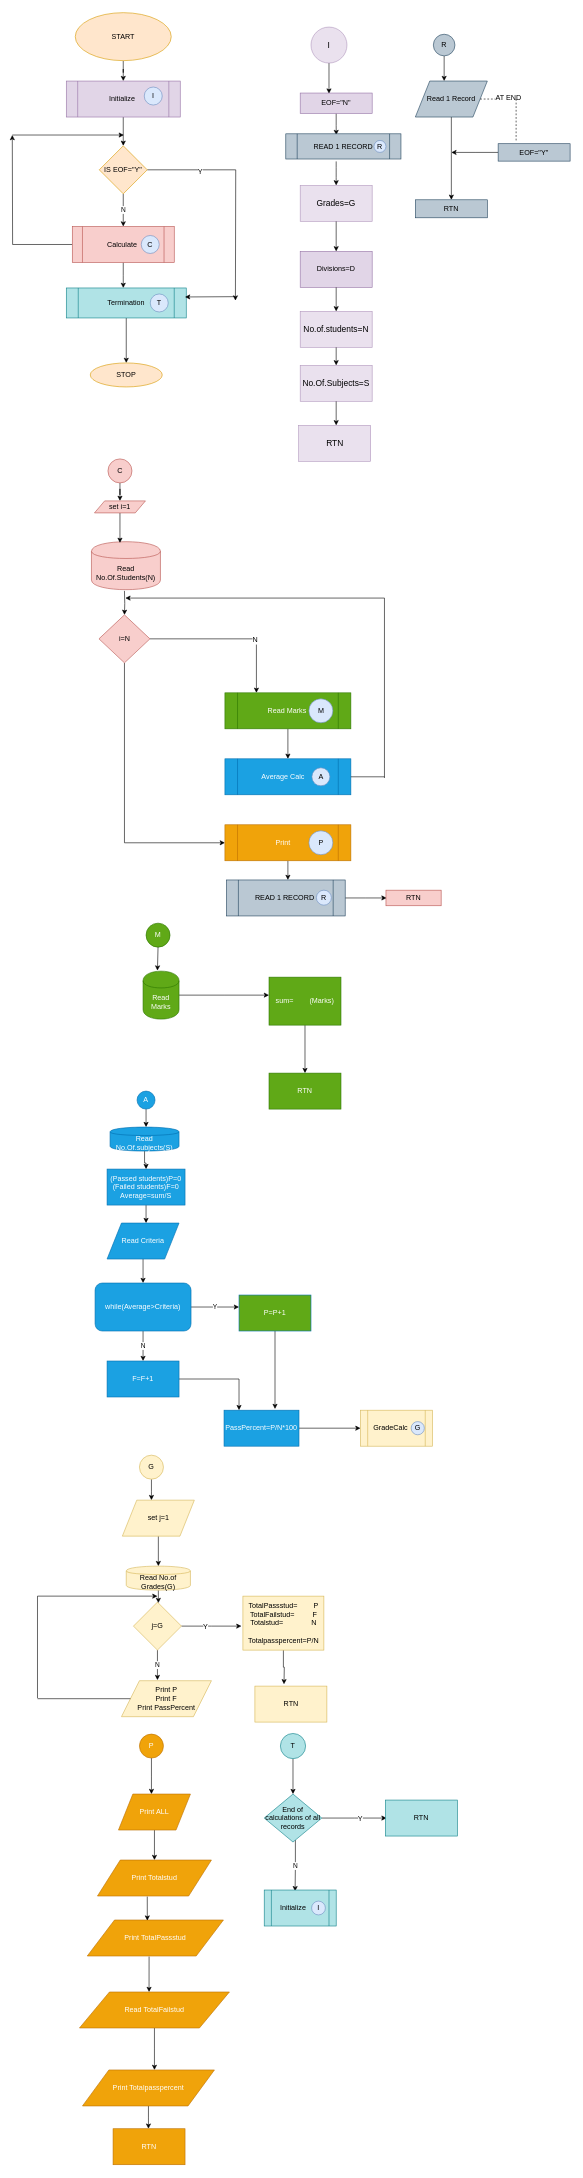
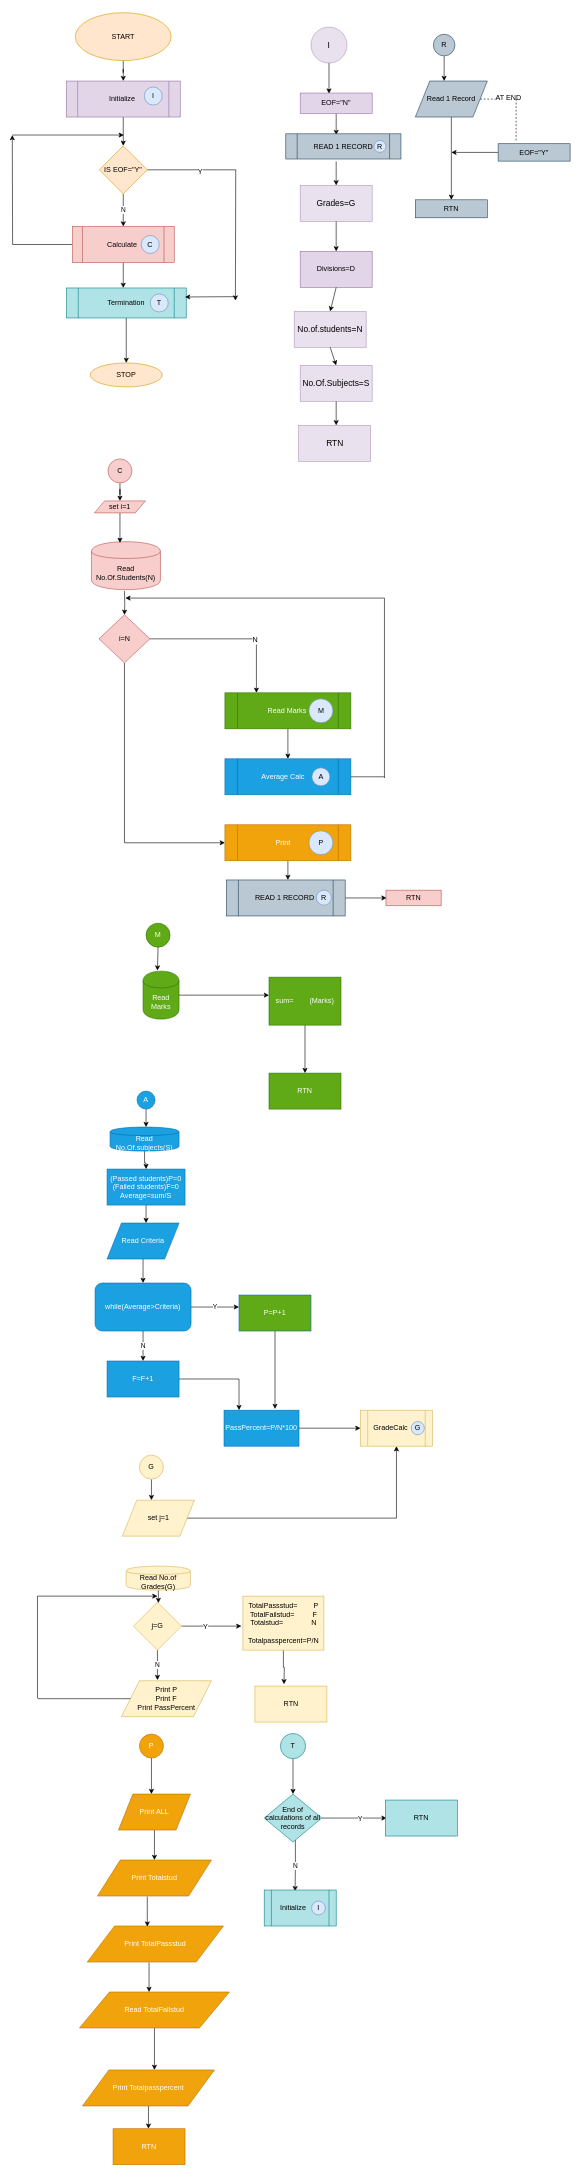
node "No.of.students=N": moved (336, 329) -> (330, 329)
edge "set j=1" -> "Read No.of Grades(G)": now "set j=1" -> "GradeCalc"
node "Print TotalPassstud": moved (155, 1938) -> (155, 1944)
